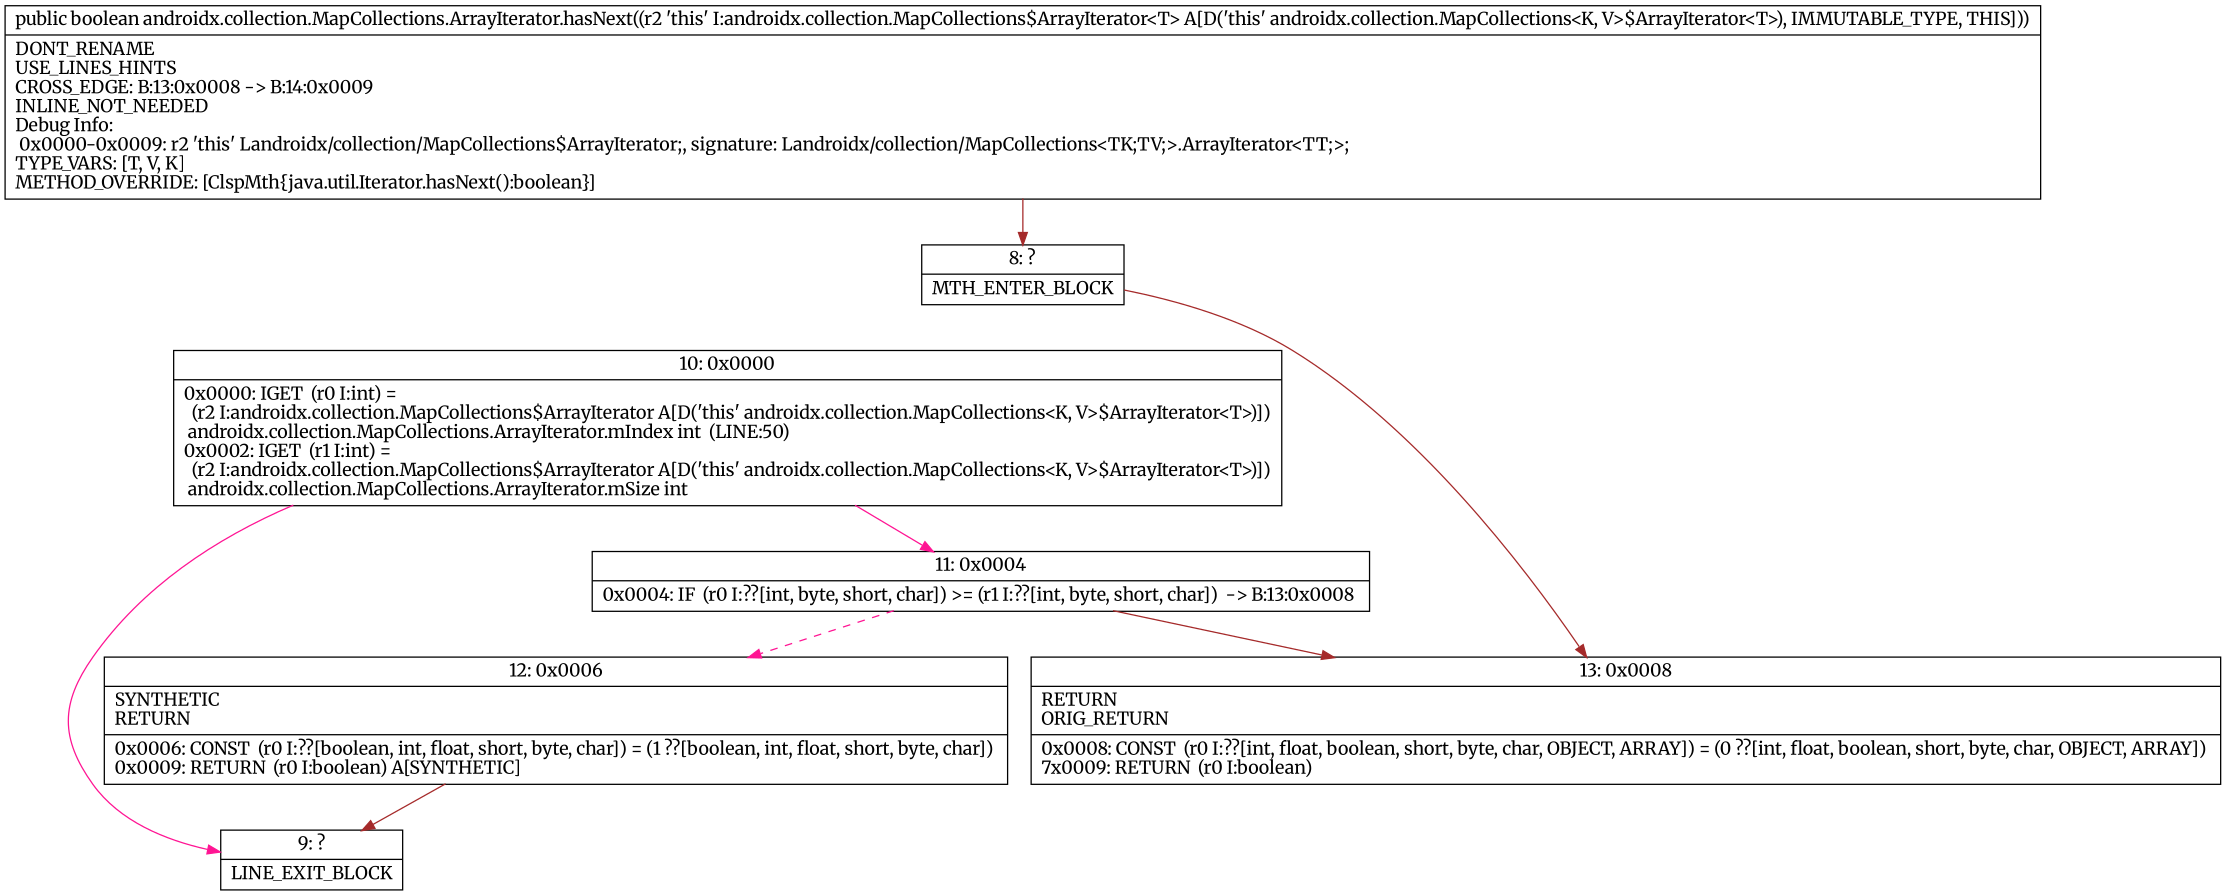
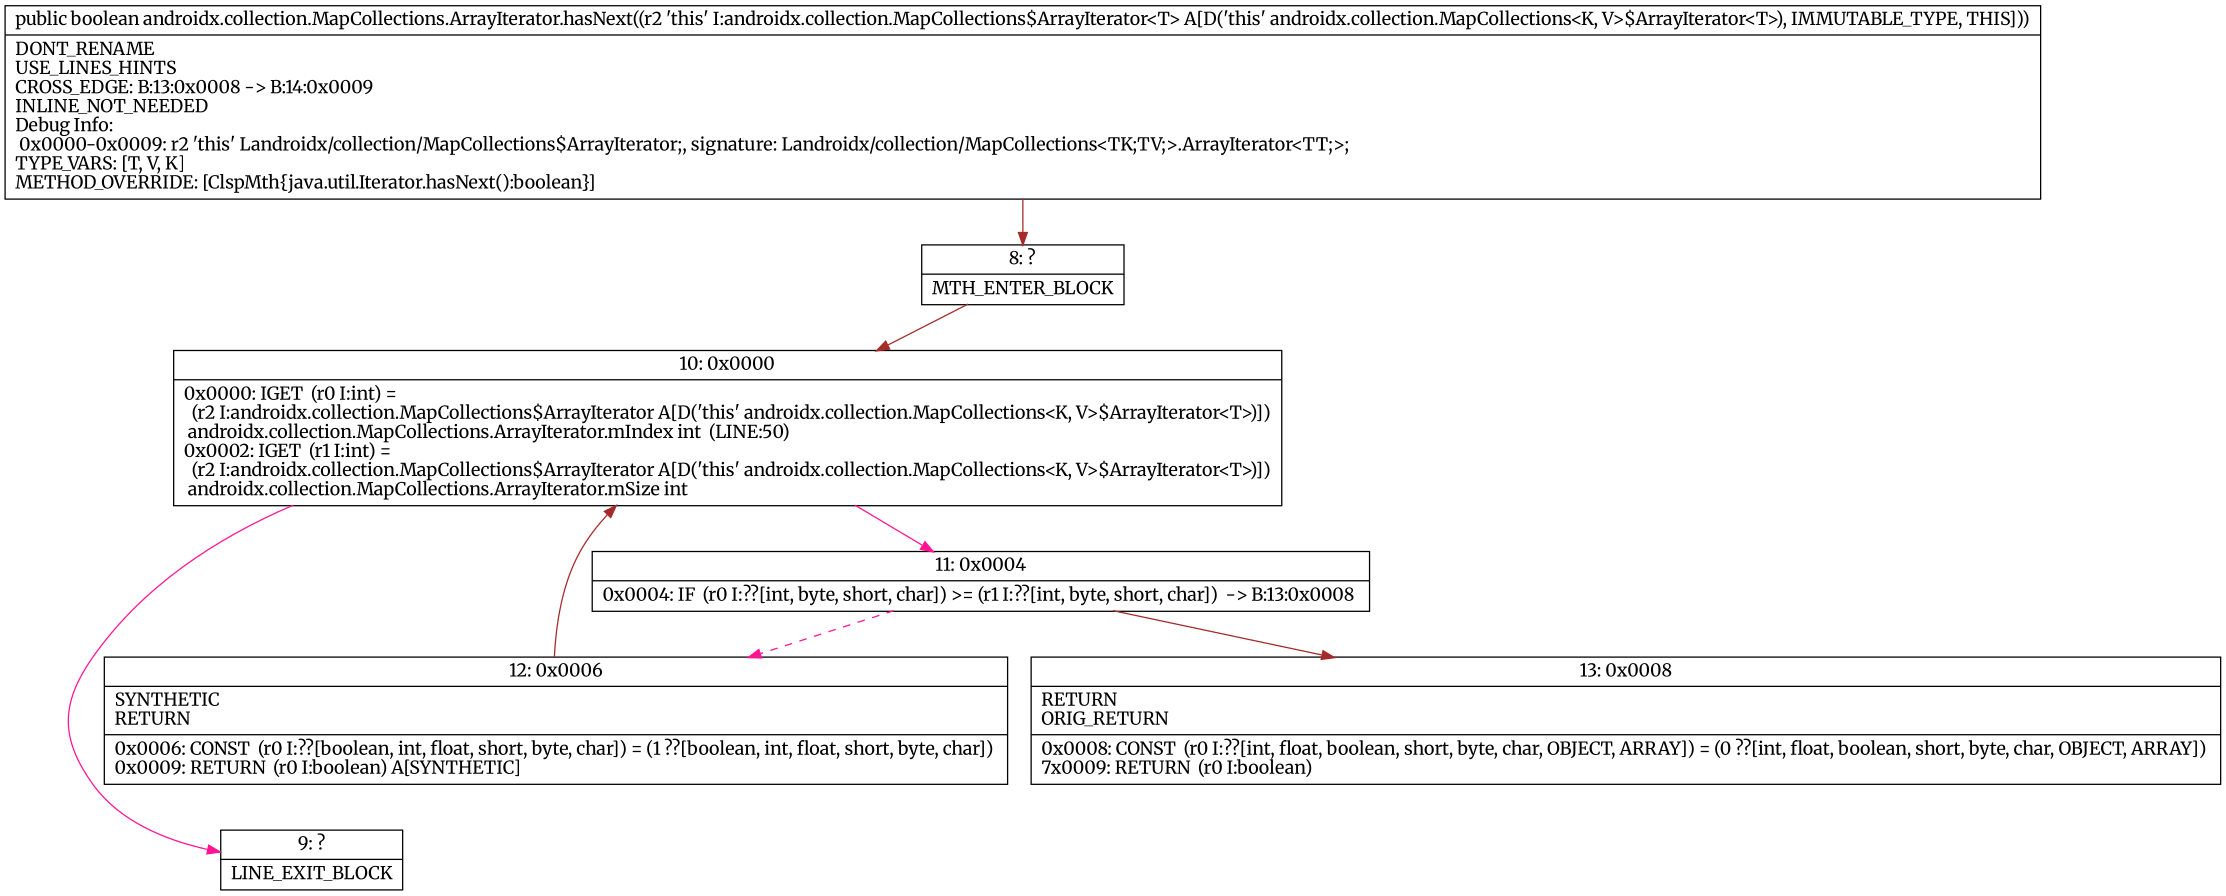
edge "8: ?" -> "13: 0x0008": now "8: ?" -> "10: 0x0000"
edge "12: 0x0006" -> "9: ?": now "12: 0x0006" -> "10: 0x0000"
